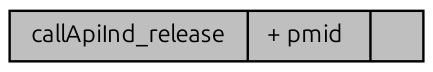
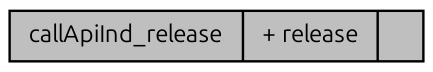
node "callApiInd_release": text "+ pmid" -> "+ release"
